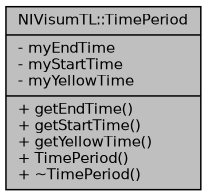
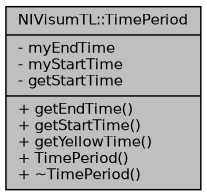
node "NIVisumTL::TimePeriod": text "- myYellowTime" -> "- getStartTime"
